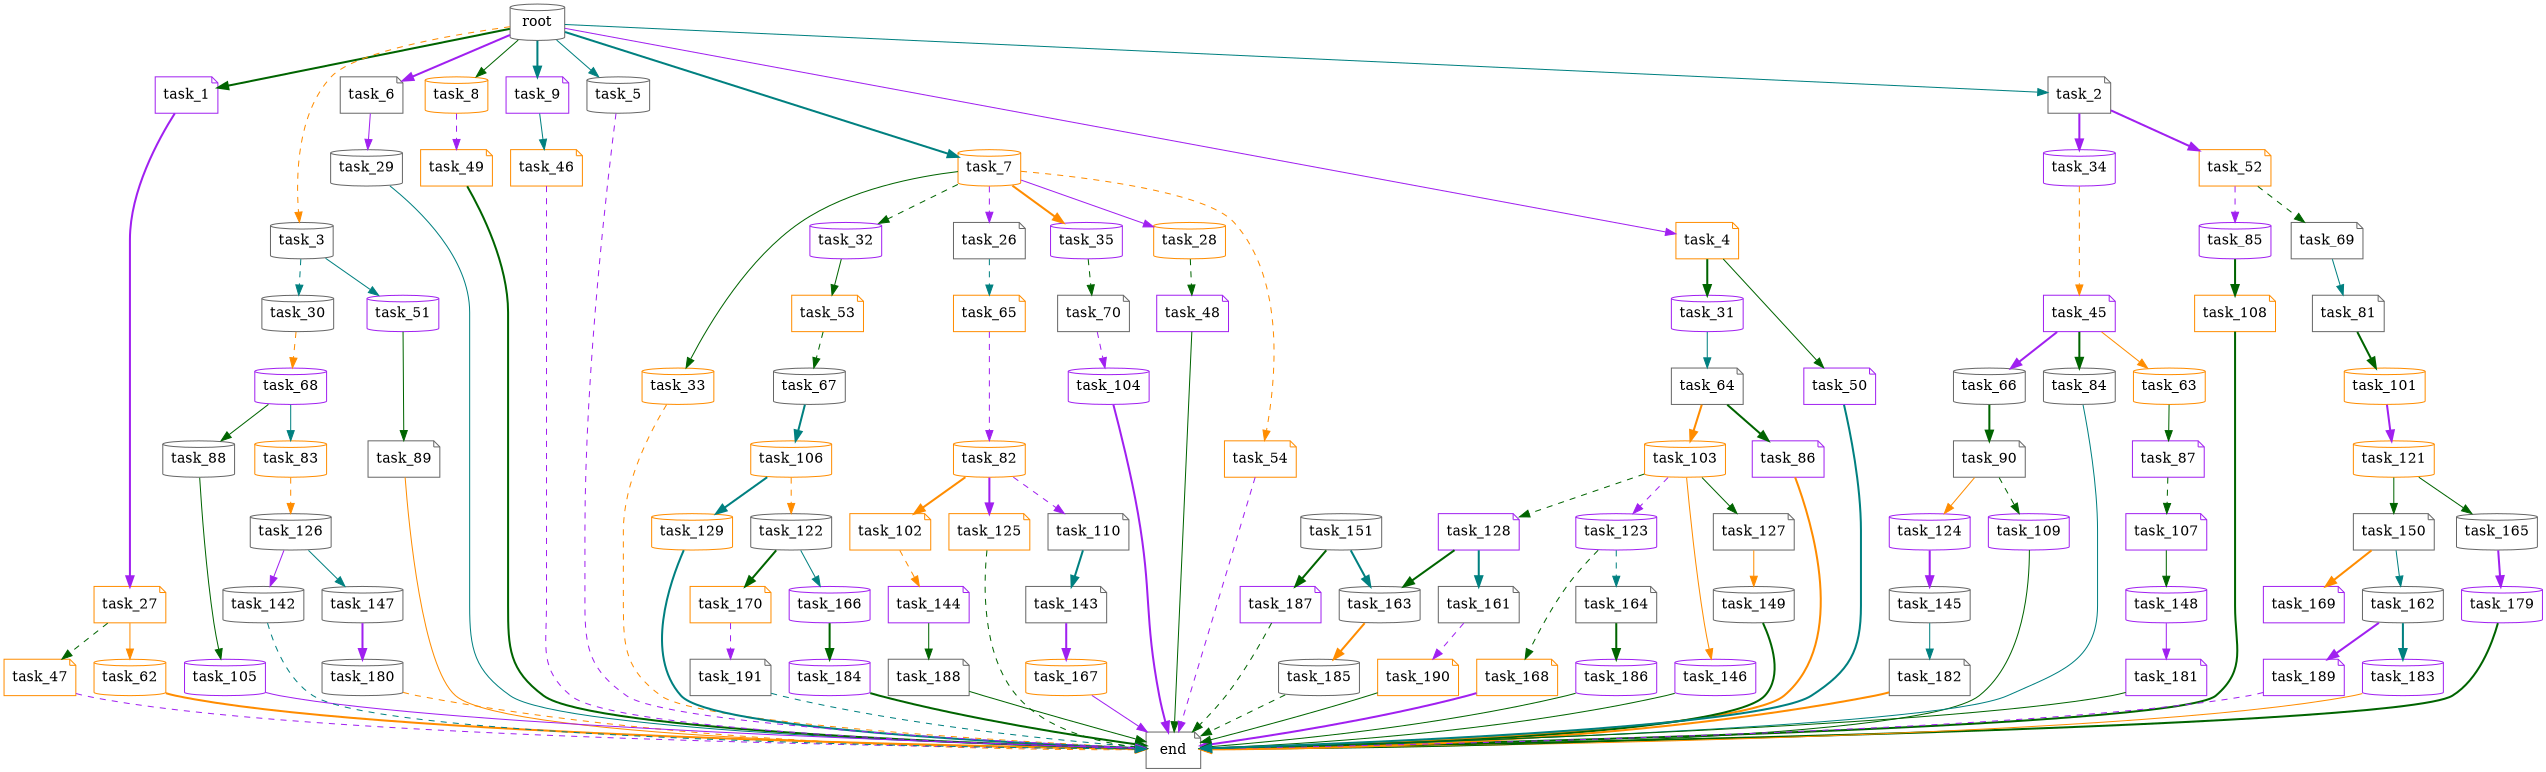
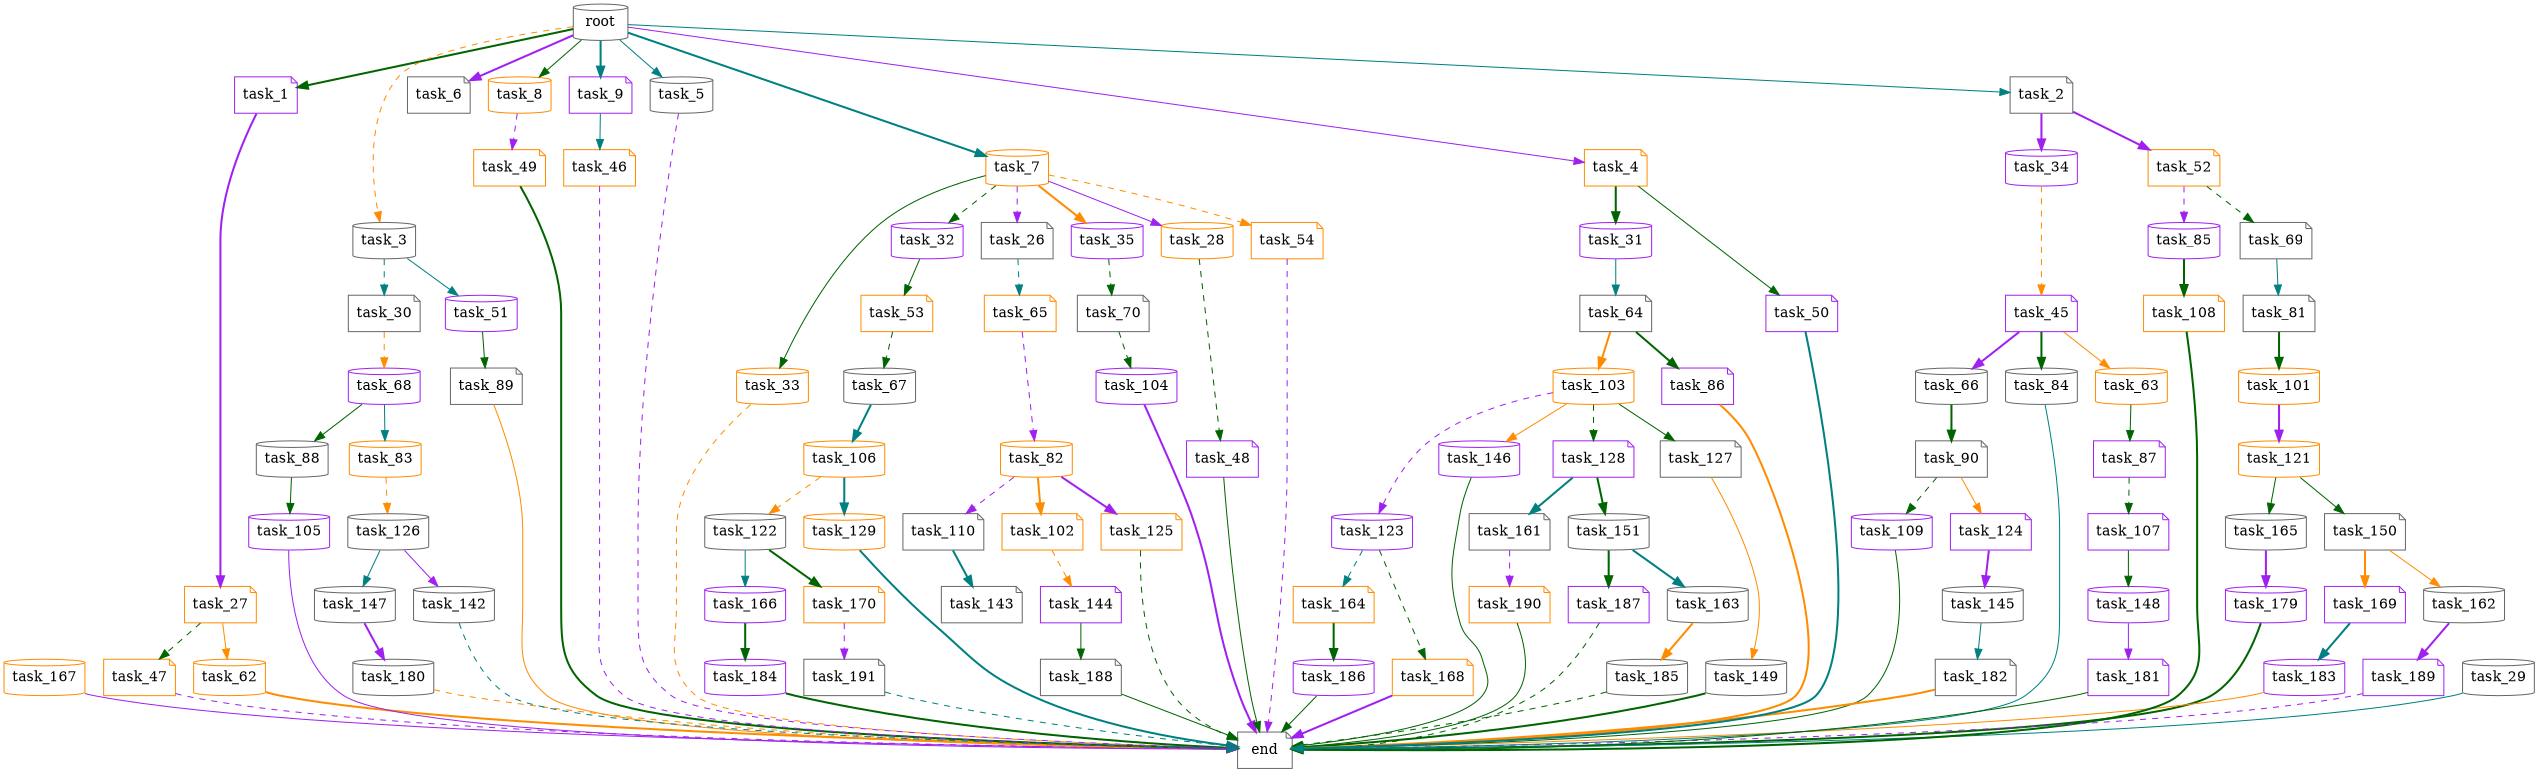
edge "task_6" -> "task_29": removed
node "task_30": shape cylinder -> note
edge "task_70" -> "task_104": color purple -> darkgreen
node "task_124": shape cylinder -> note
edge "task_150" -> "task_162": color teal -> darkorange
edge "task_128" -> "task_163": now "task_128" -> "task_151"
node "task_164": color gray40 -> darkorange
edge "task_143" -> "task_167": removed
edge "task_162" -> "task_183": now "task_169" -> "task_183"
